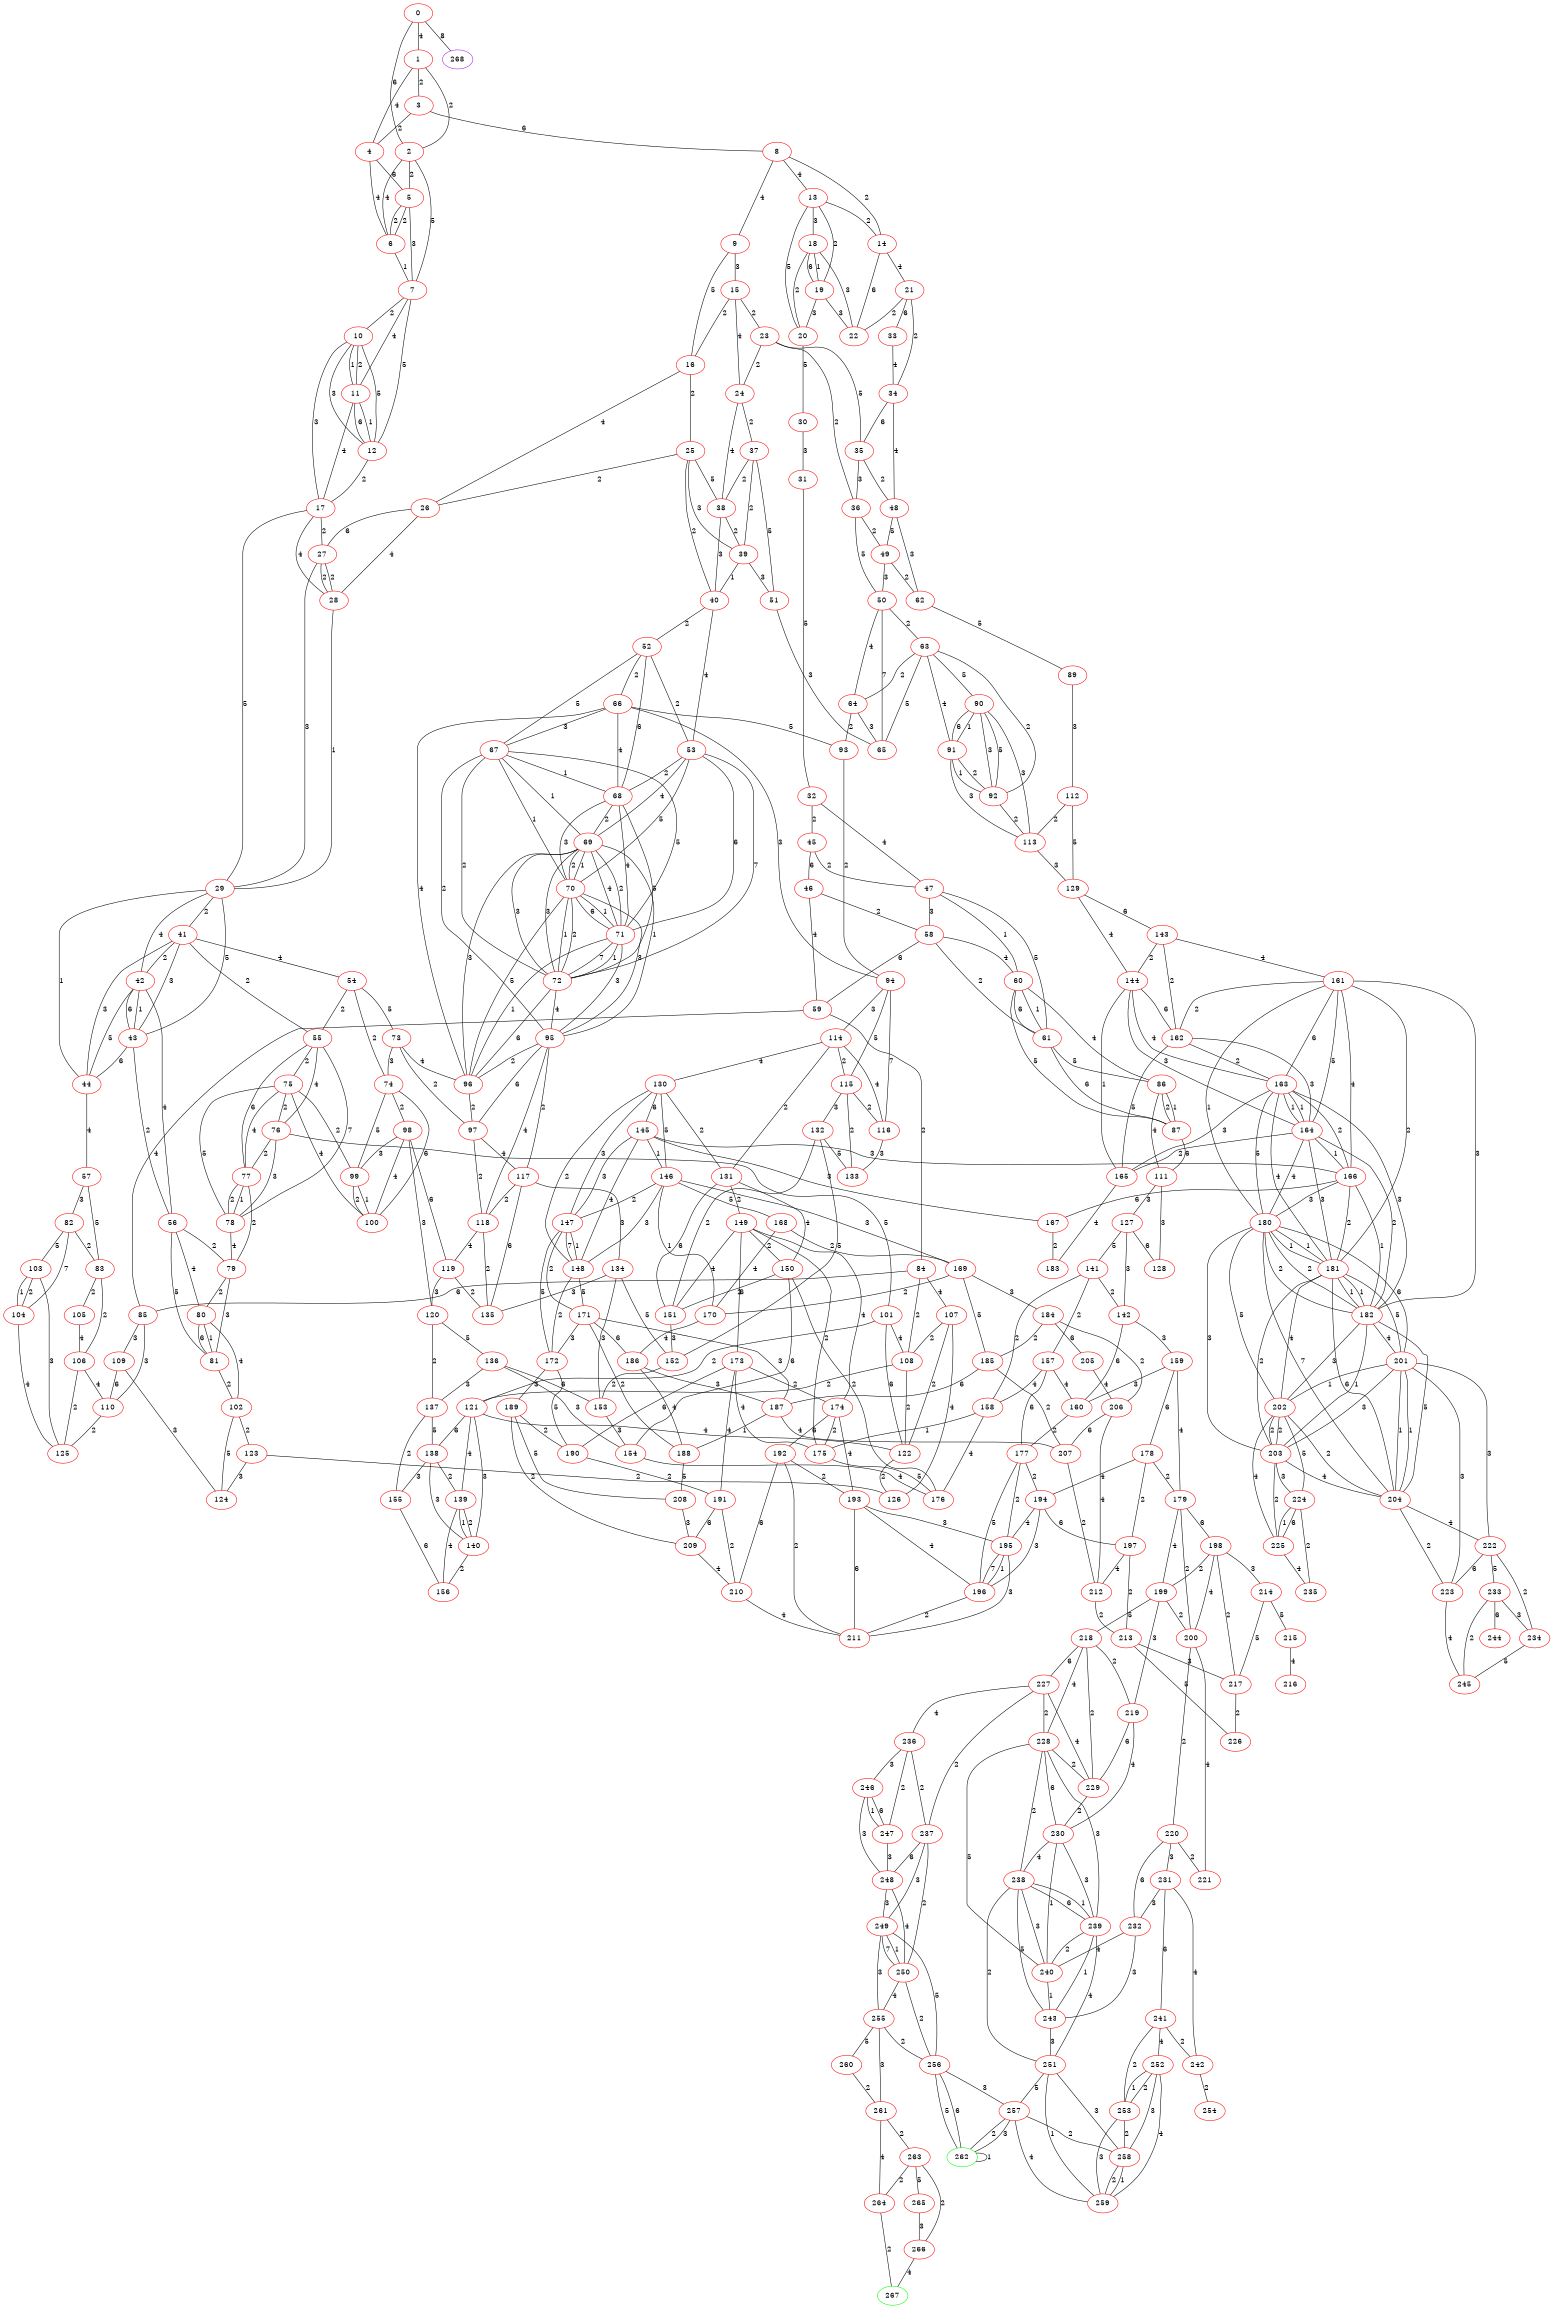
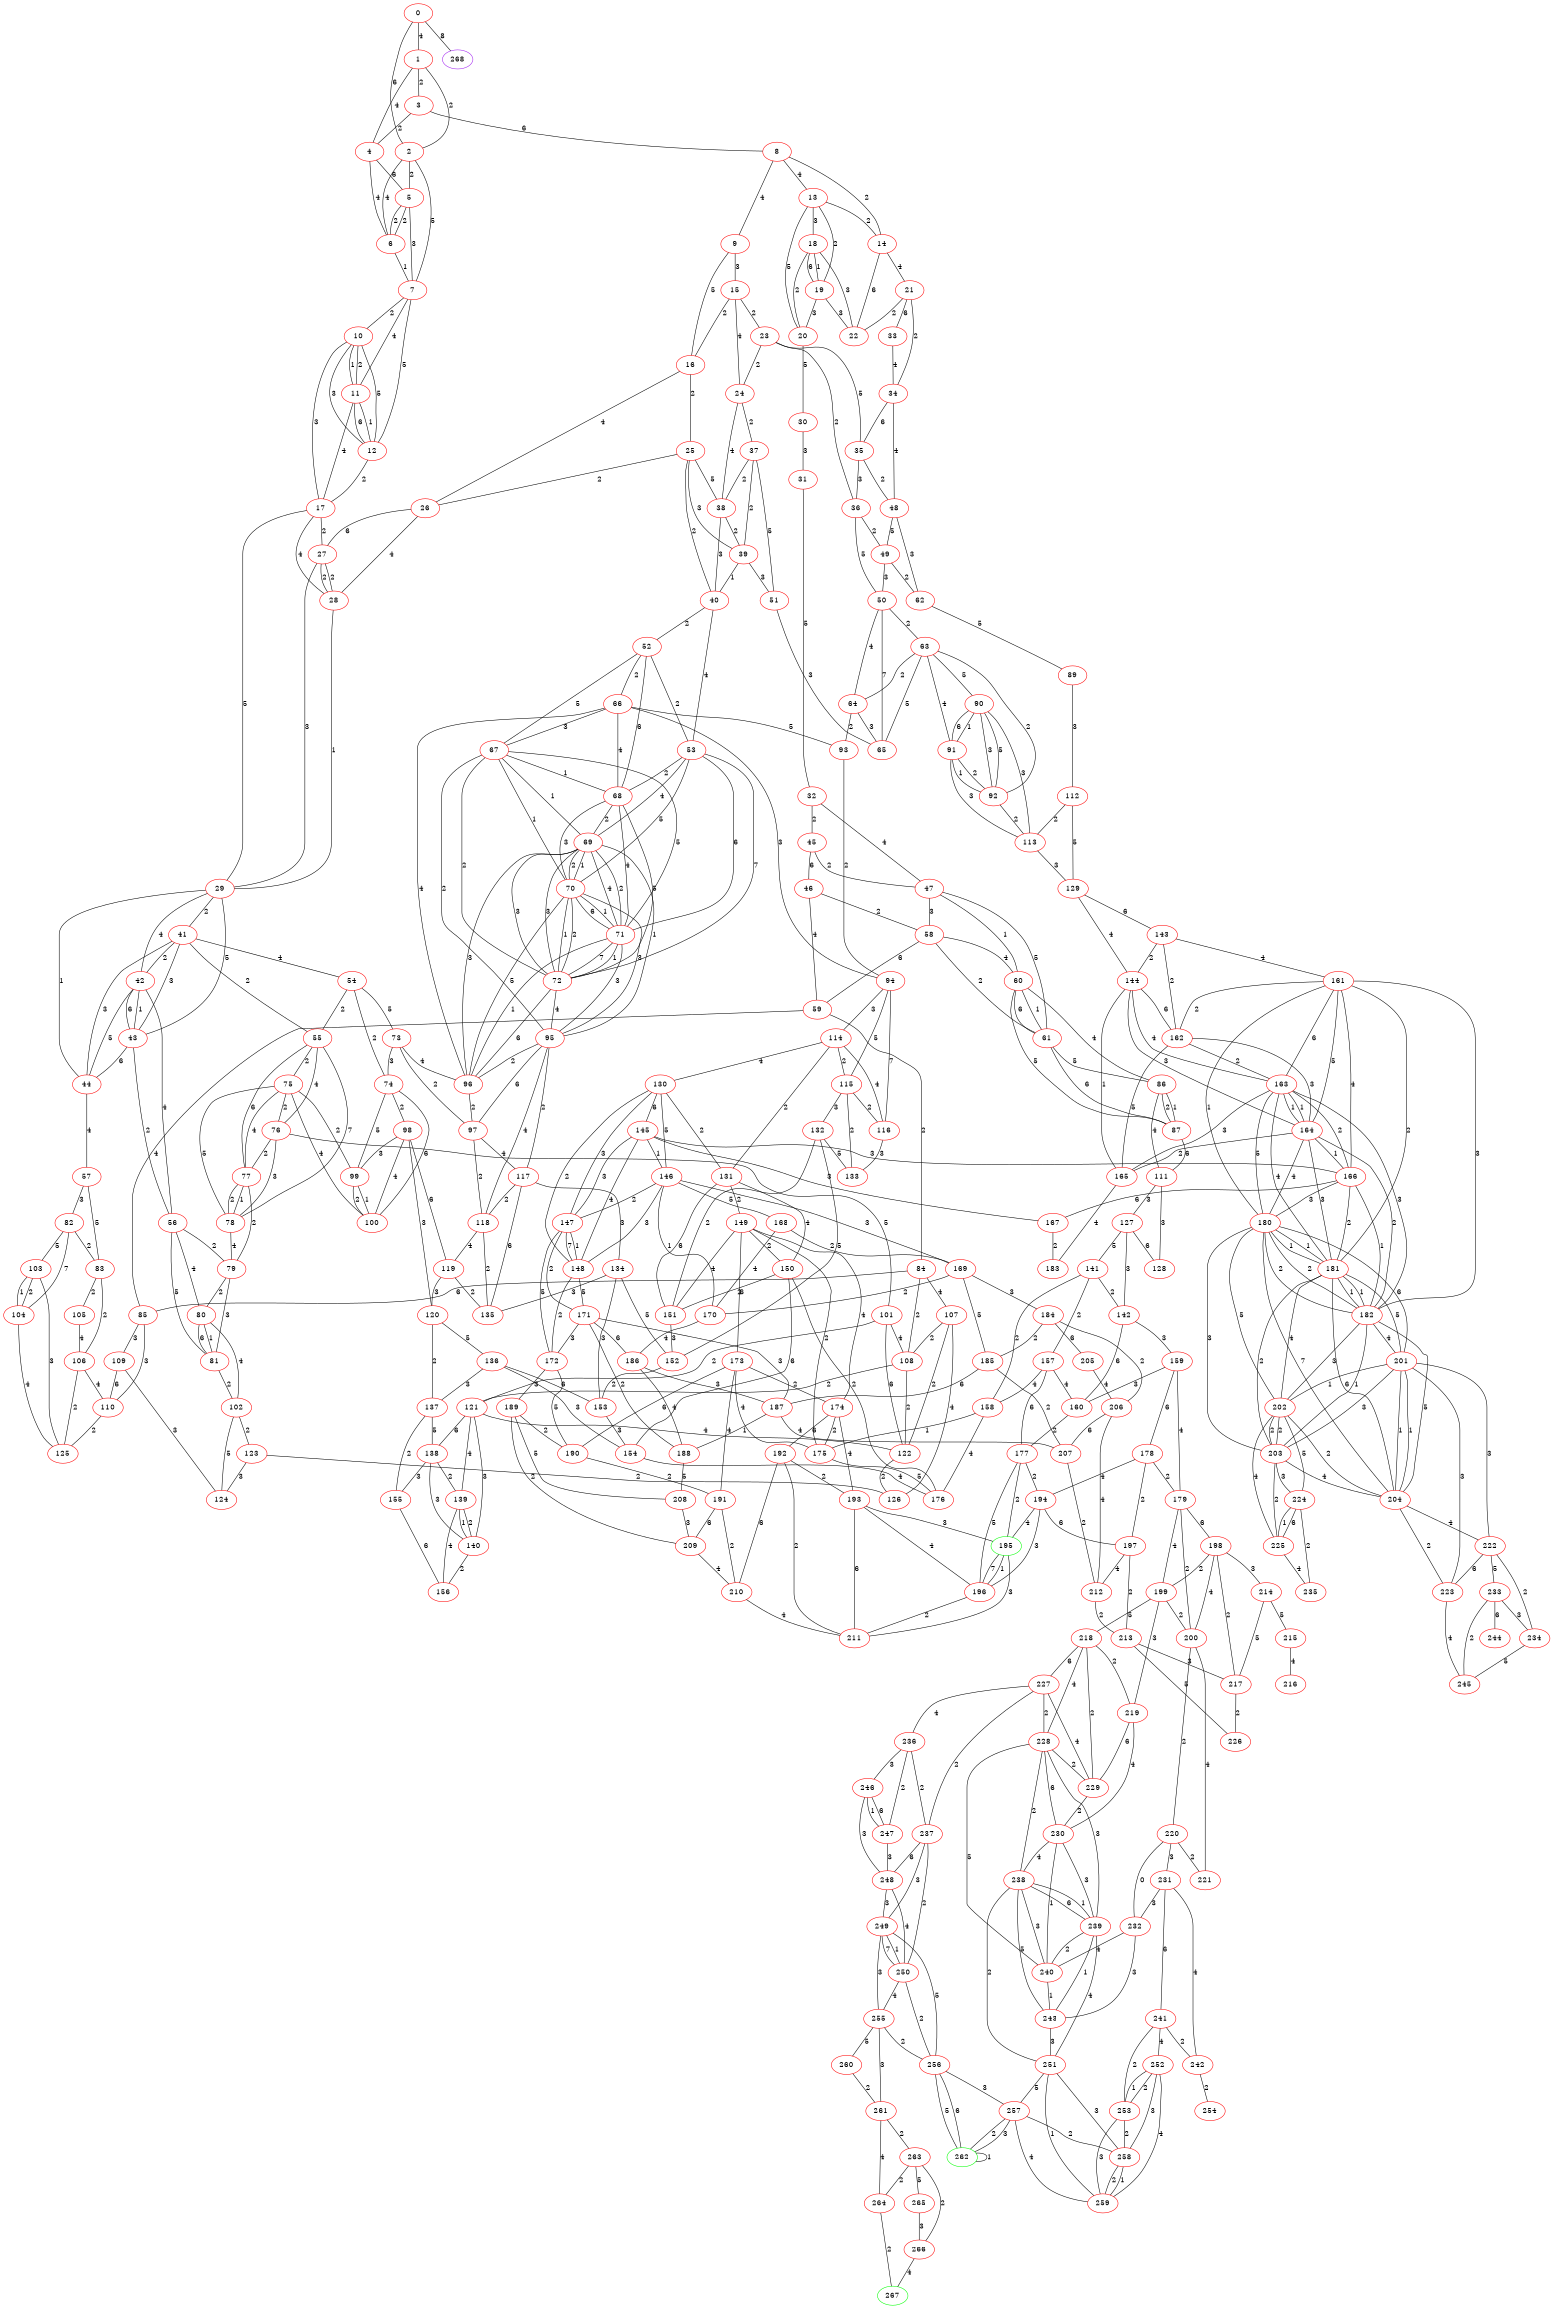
node "195": color red -> green
edge "220" -- "232": label "6" -> "0"
